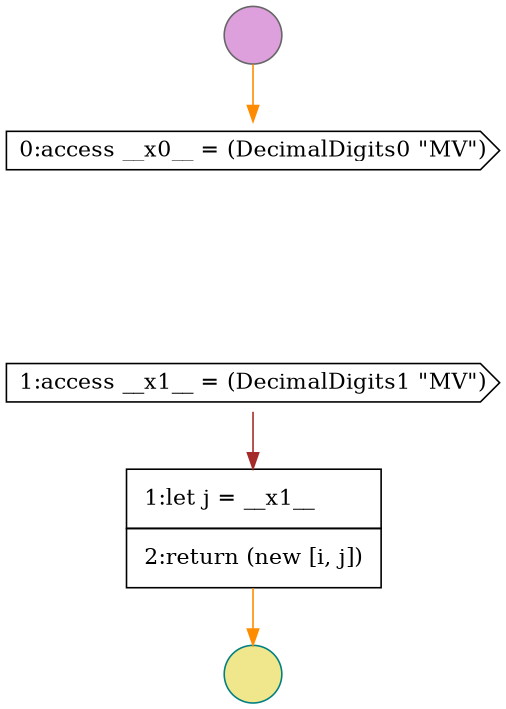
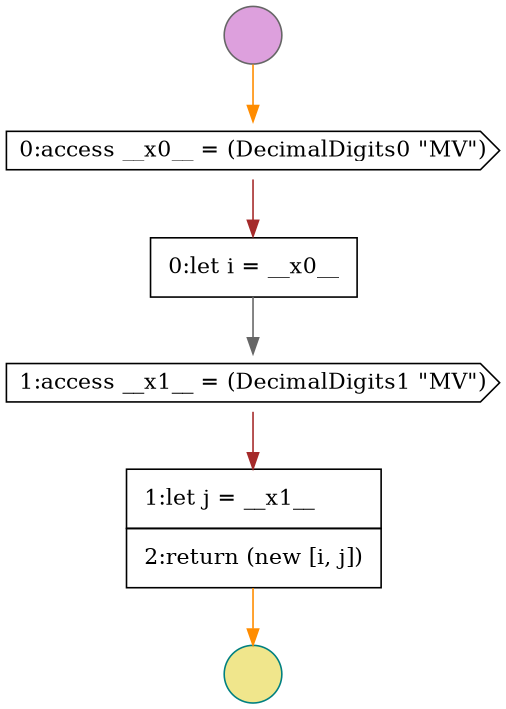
node "0:let i = __x0__": added
